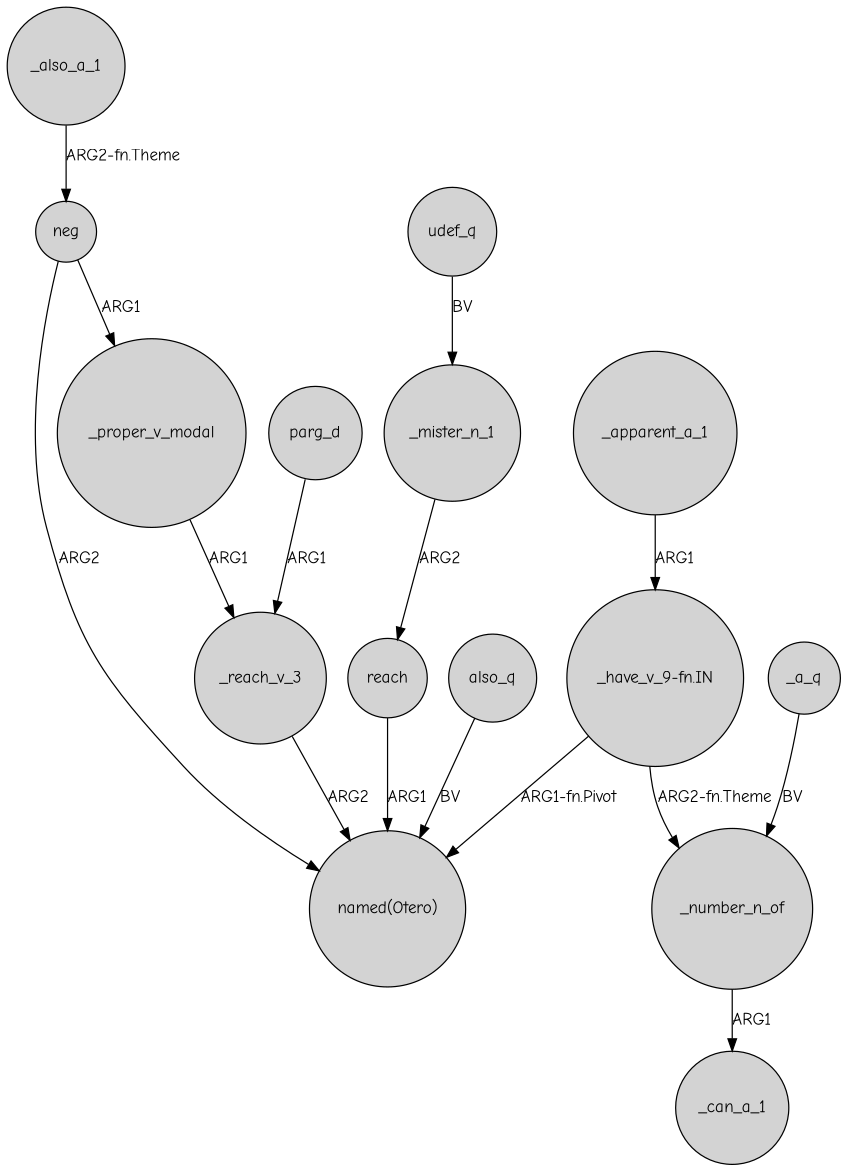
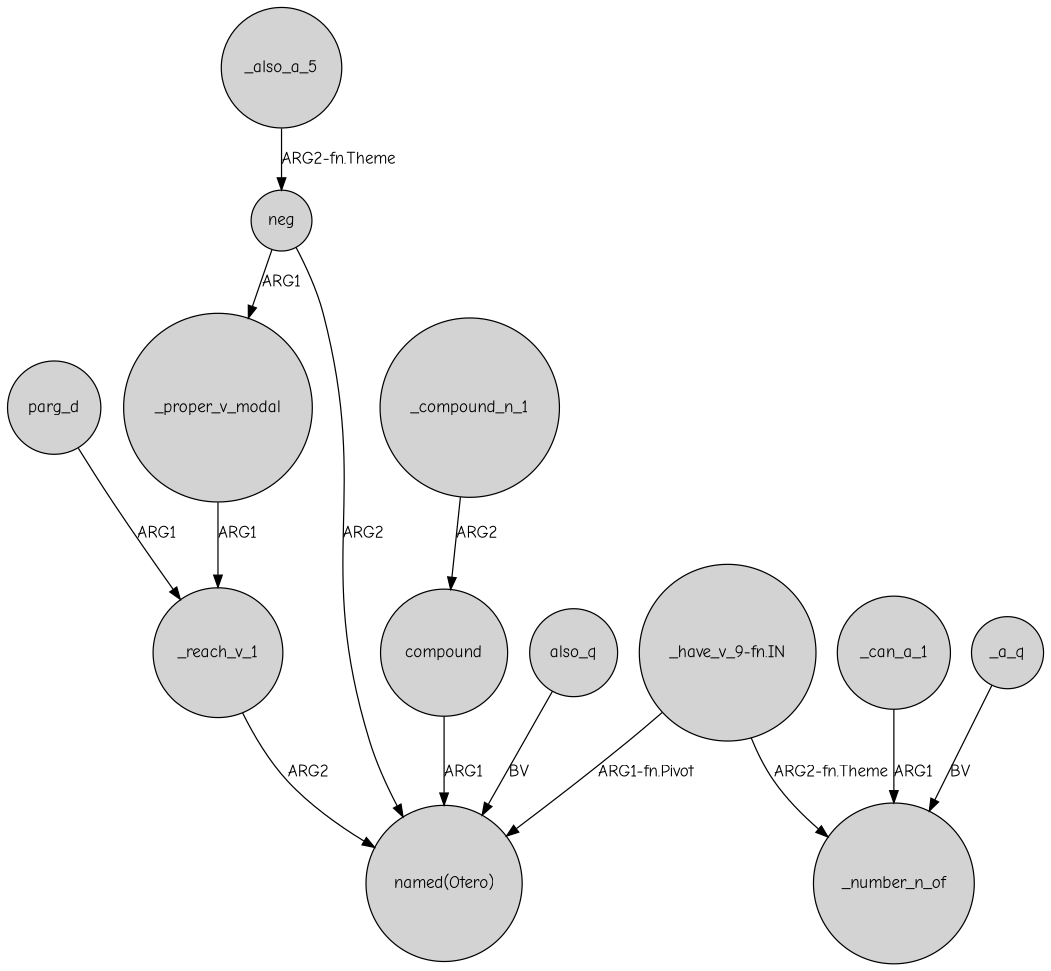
node "_also_a_1": label "_also_a_1" -> "_also_a_5"
node "udef_q": removed
node "_mister_n_1": label "_mister_n_1" -> "_compound_n_1"
node "_apparent_a_1": removed
node "_reach_v_3": label "_reach_v_3" -> "_reach_v_1"
node "reach": label "reach" -> "compound"
edge "_number_n_of" -> "_can_a_1": reversed
